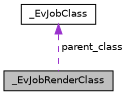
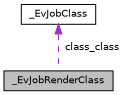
edge "_EvJobRenderClass" -> "_EvJobClass": label " parent_class" -> " class_class"
